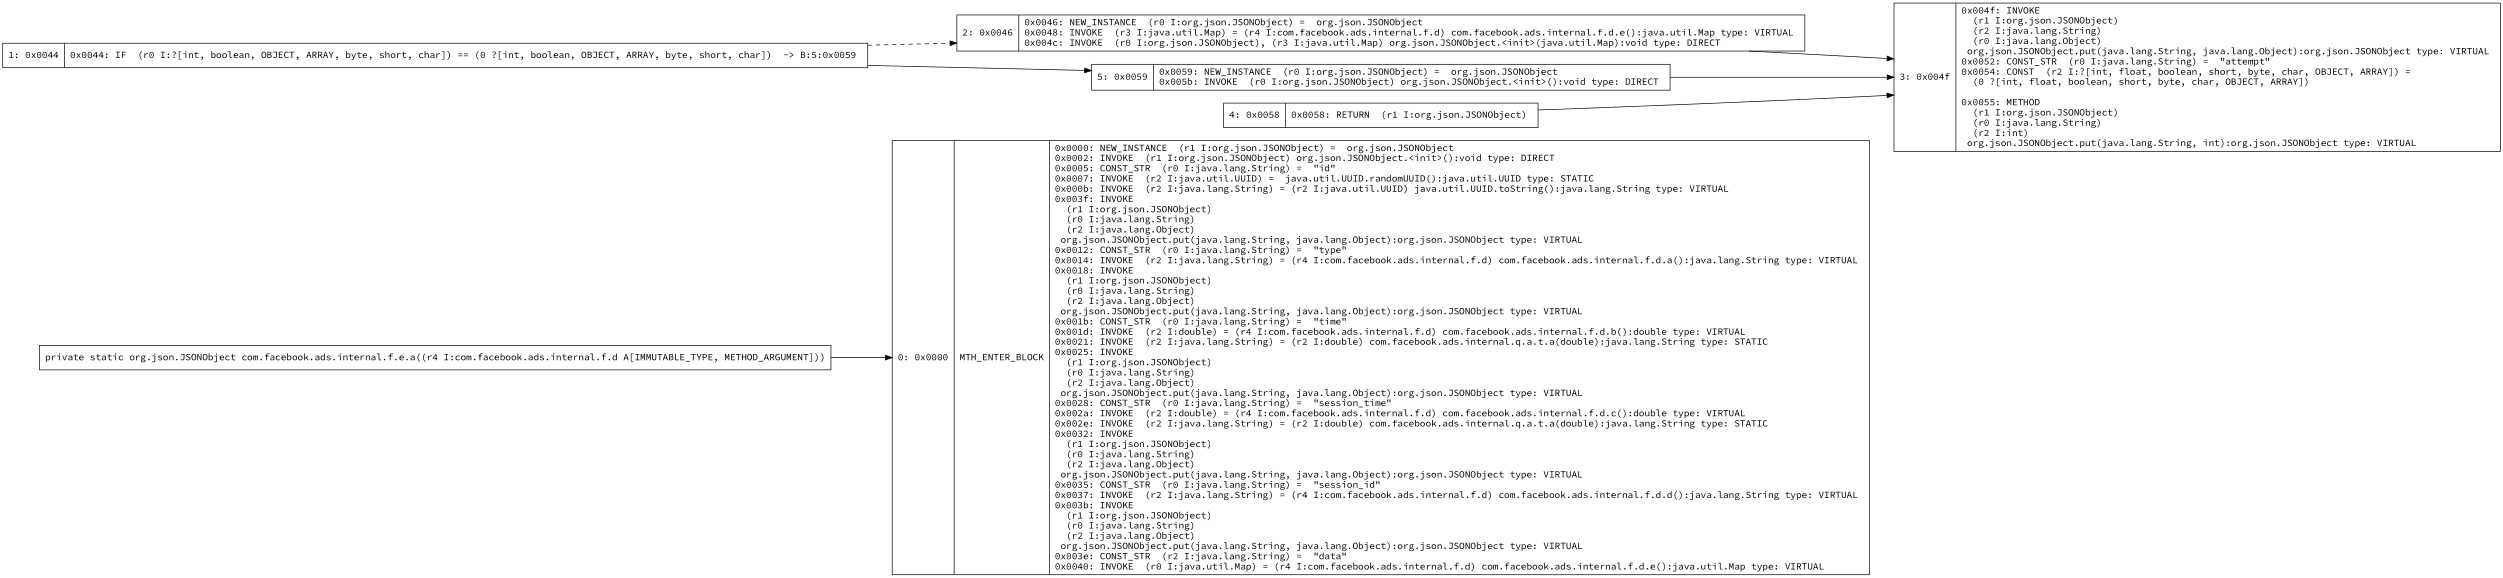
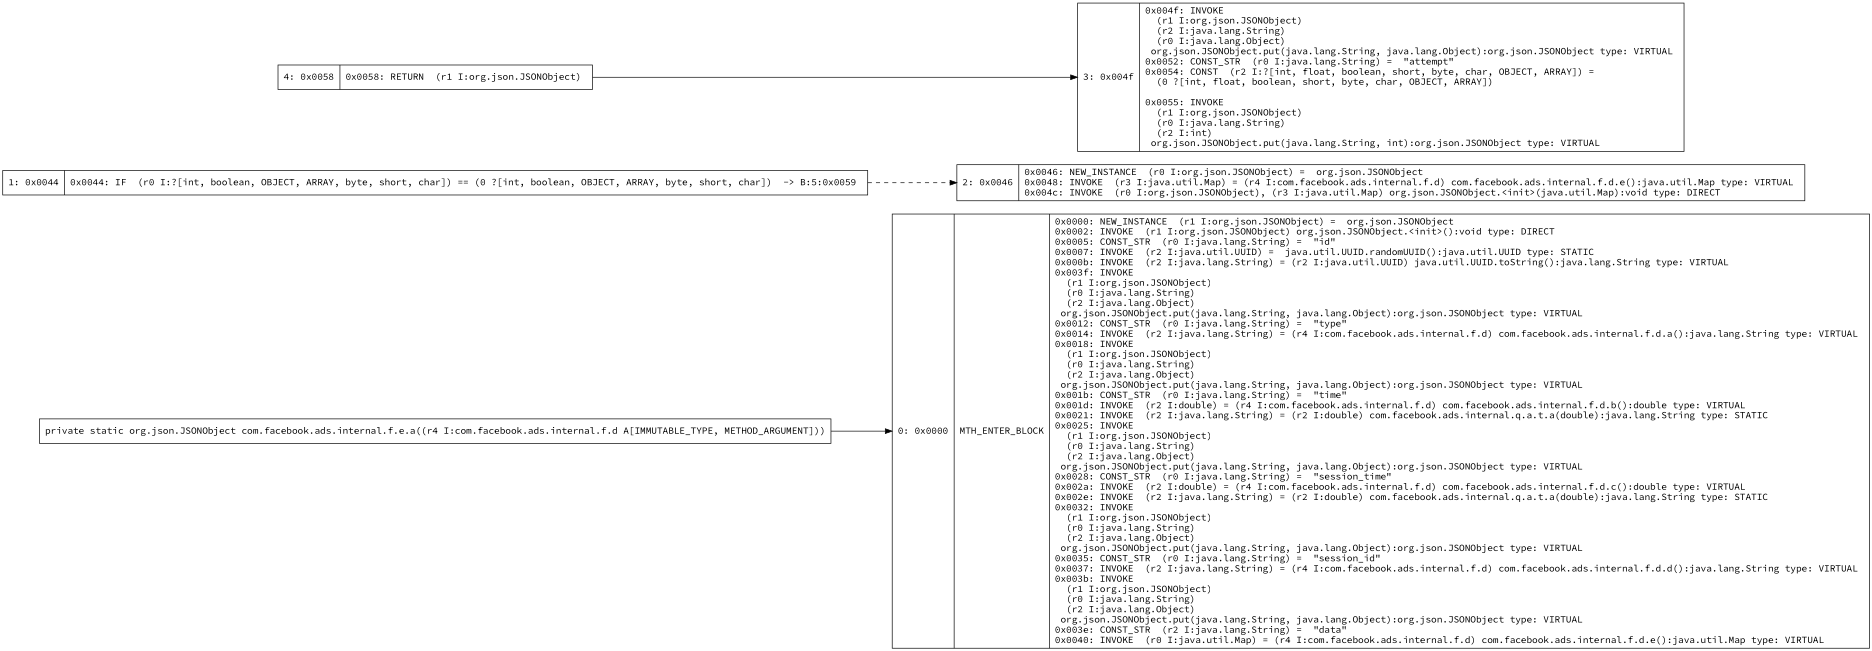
edge "2: 0x0046" -> "3: 0x004f": removed
node "5: 0x0059": removed
node "3: 0x004f": text "0x0055: METHOD" -> "0x0055: INVOKE"
